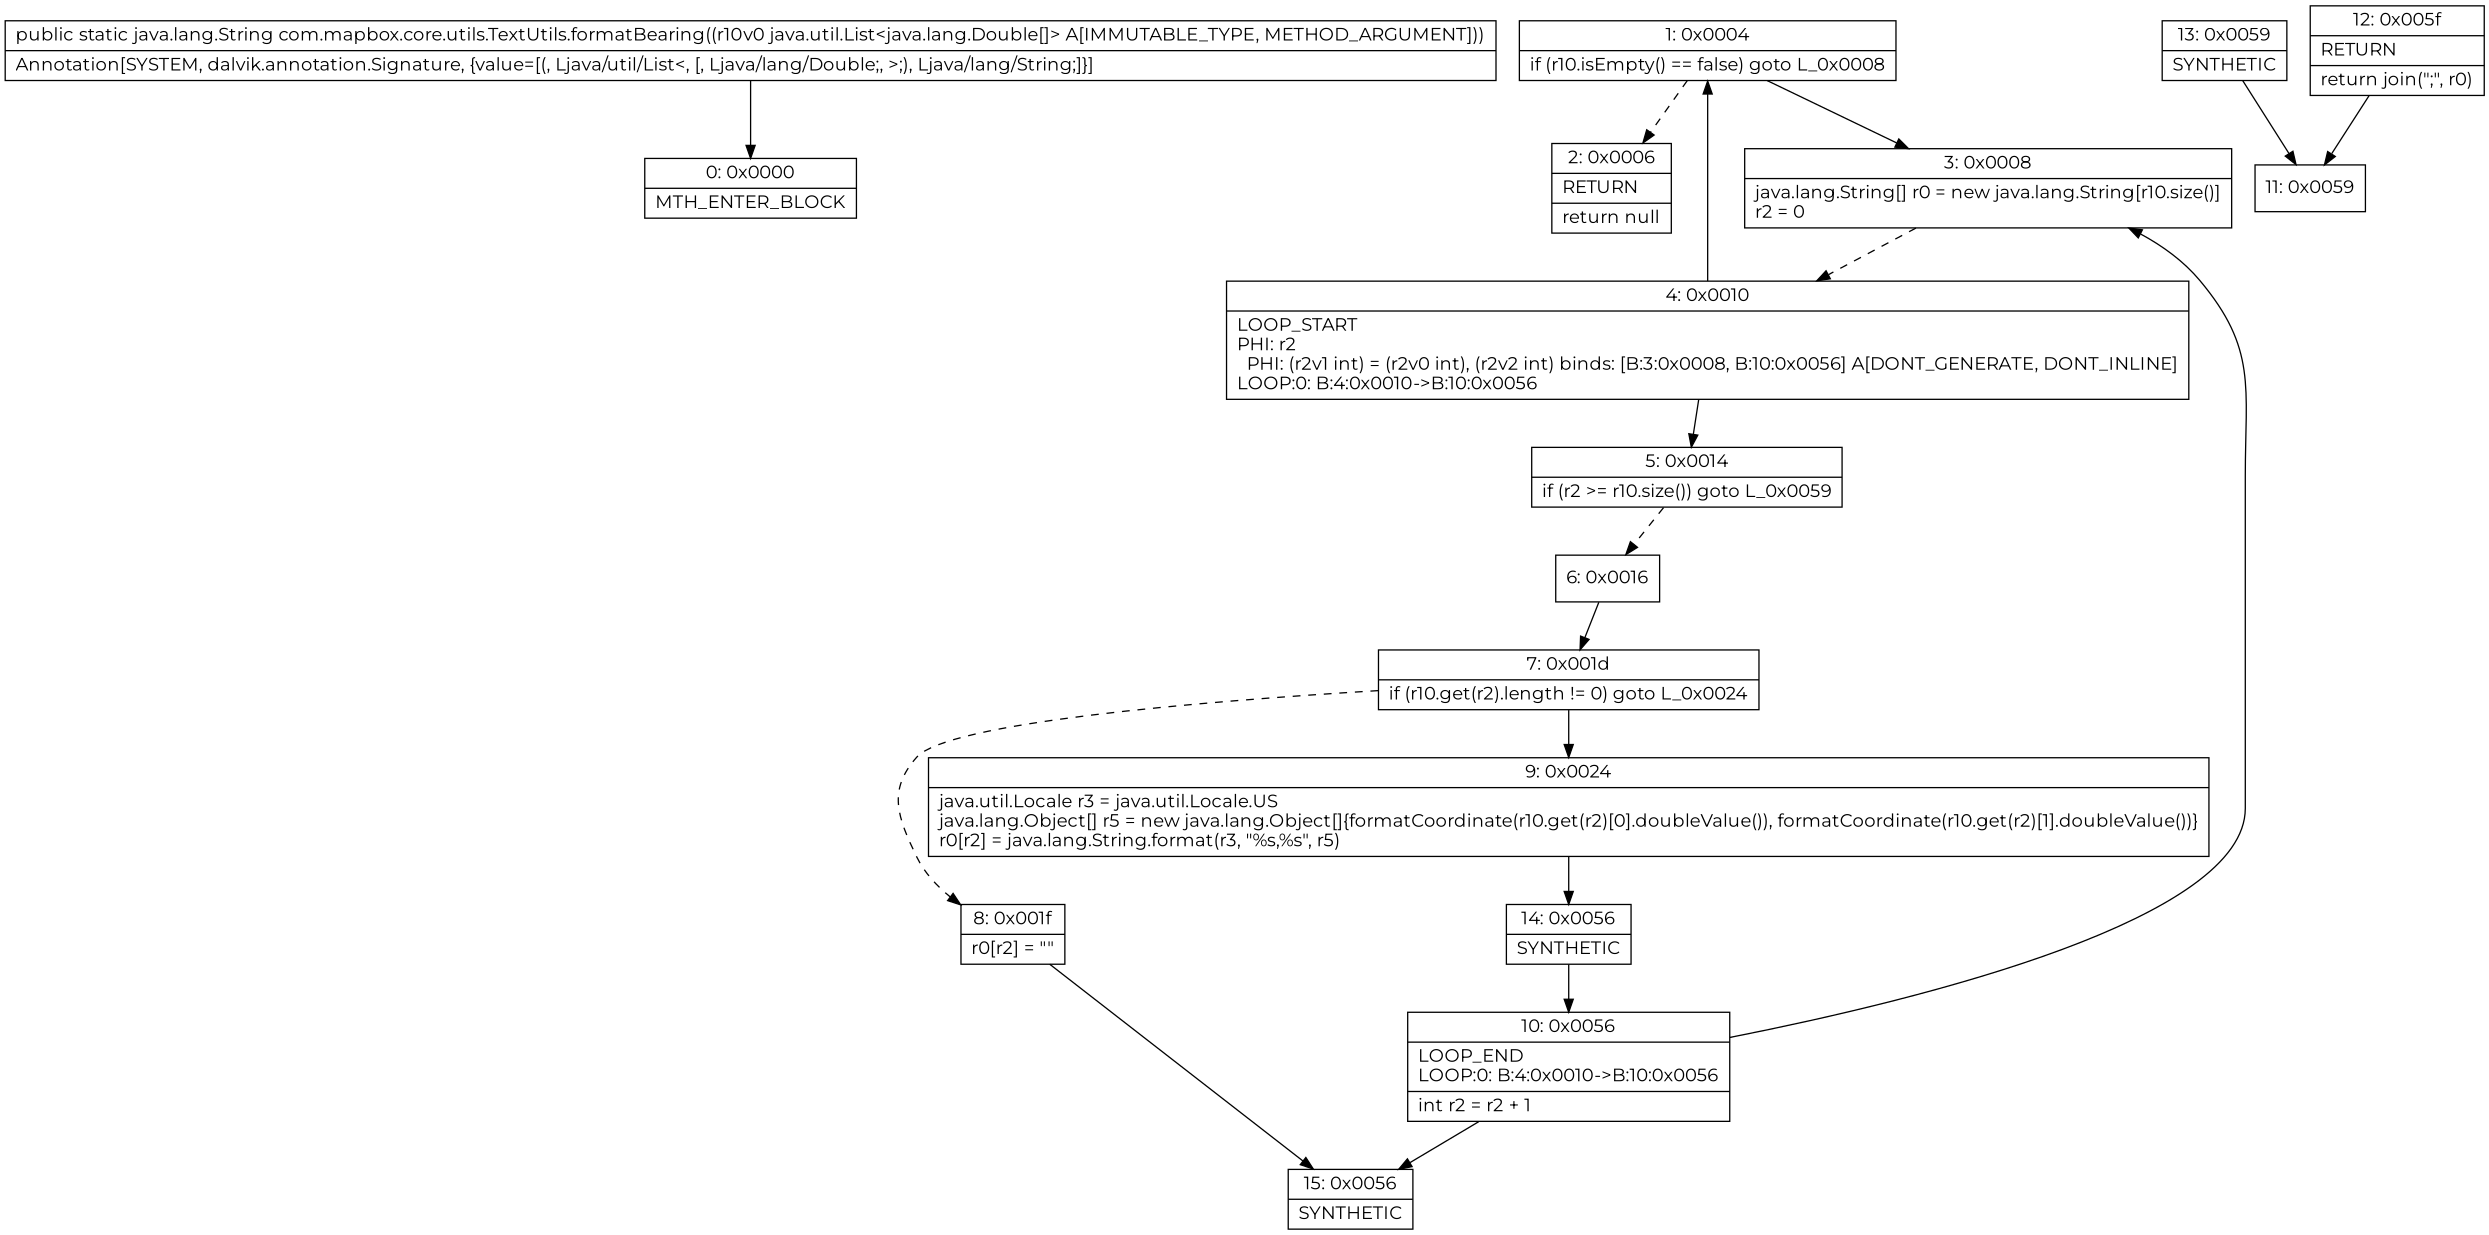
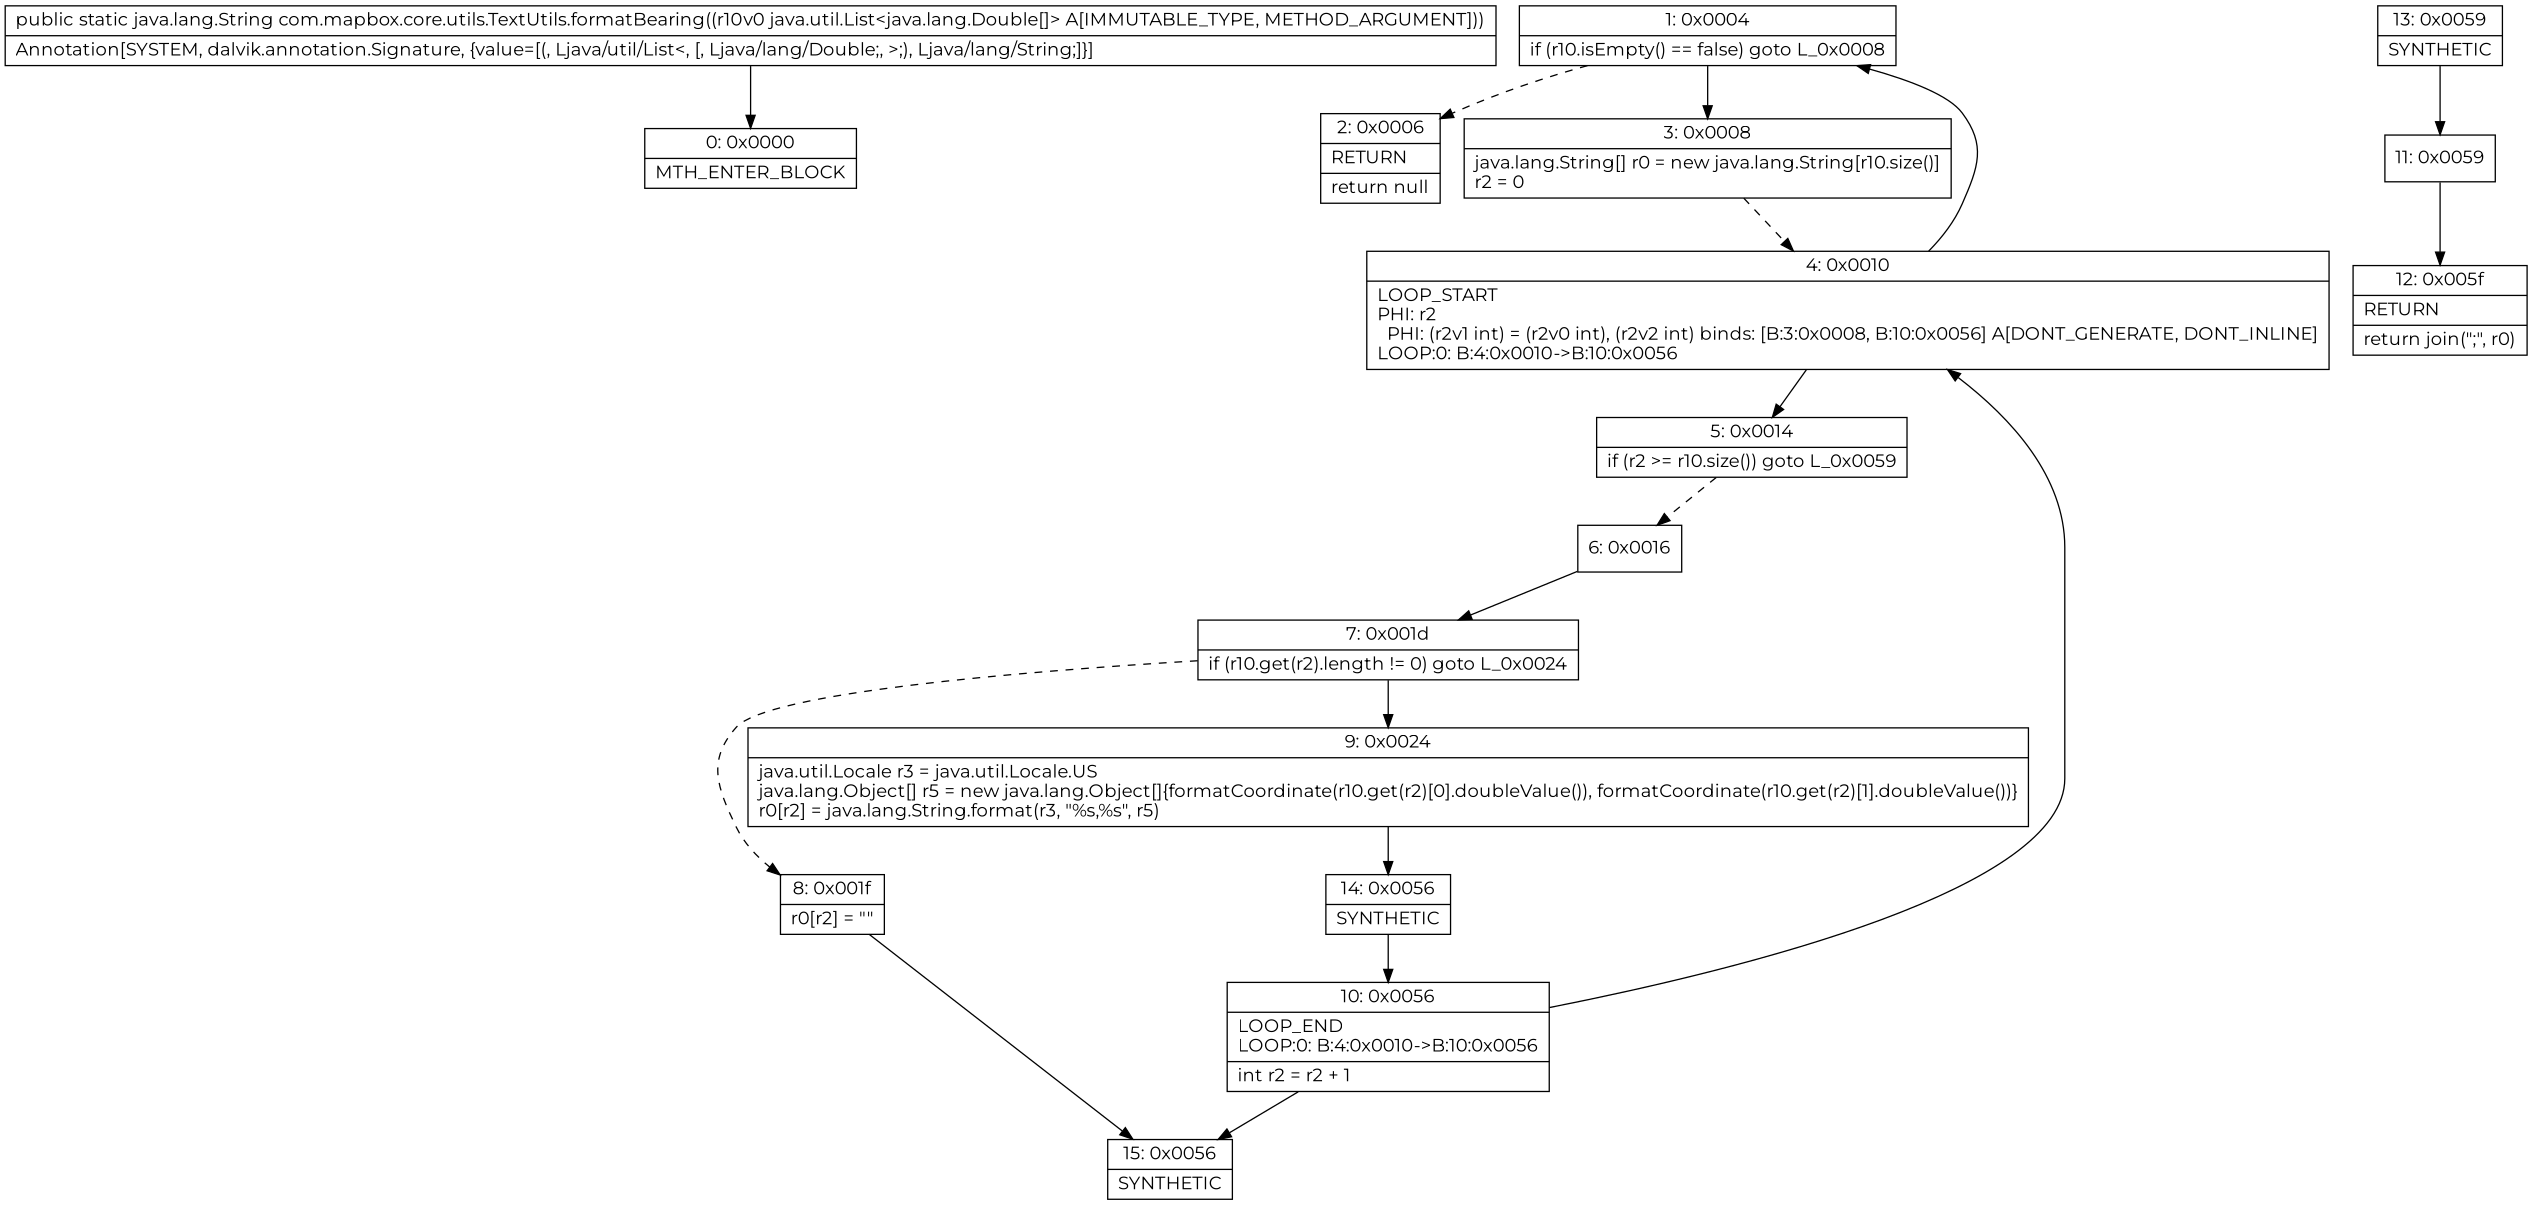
edge "12: 0x005f" -> "11: 0x0059": reversed
edge "10: 0x0056" -> "3: 0x0008": now "10: 0x0056" -> "4: 0x0010"
